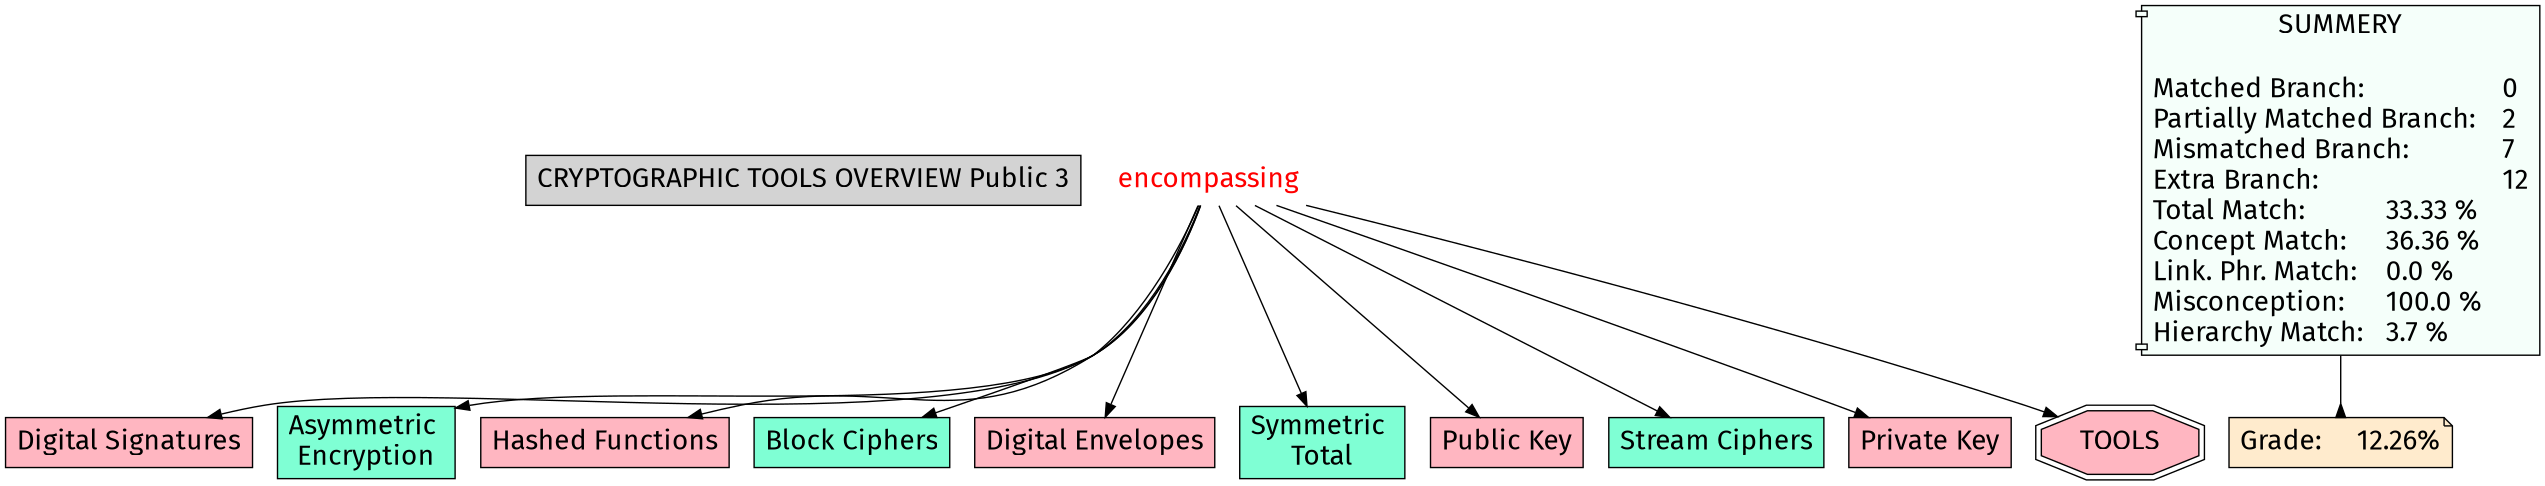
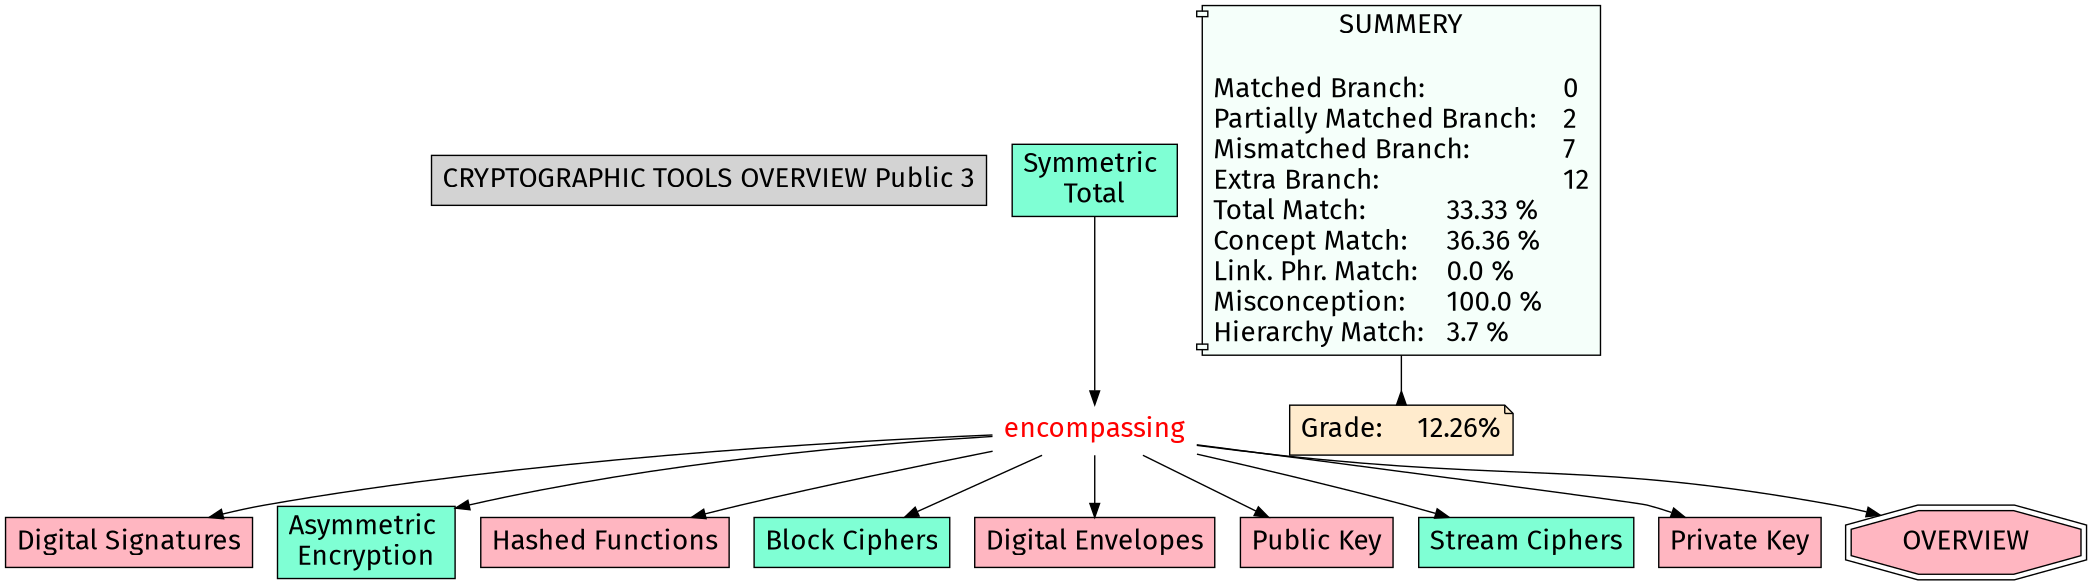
edge "encompassing" -> "Symmetric Total": reversed
node "TOOLS": label "TOOLS" -> "OVERVIEW"
